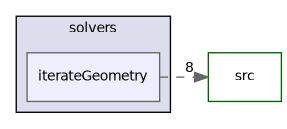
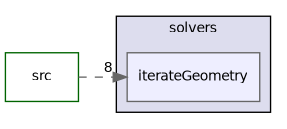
edge "iterateGeometry" -> "src": reversed
